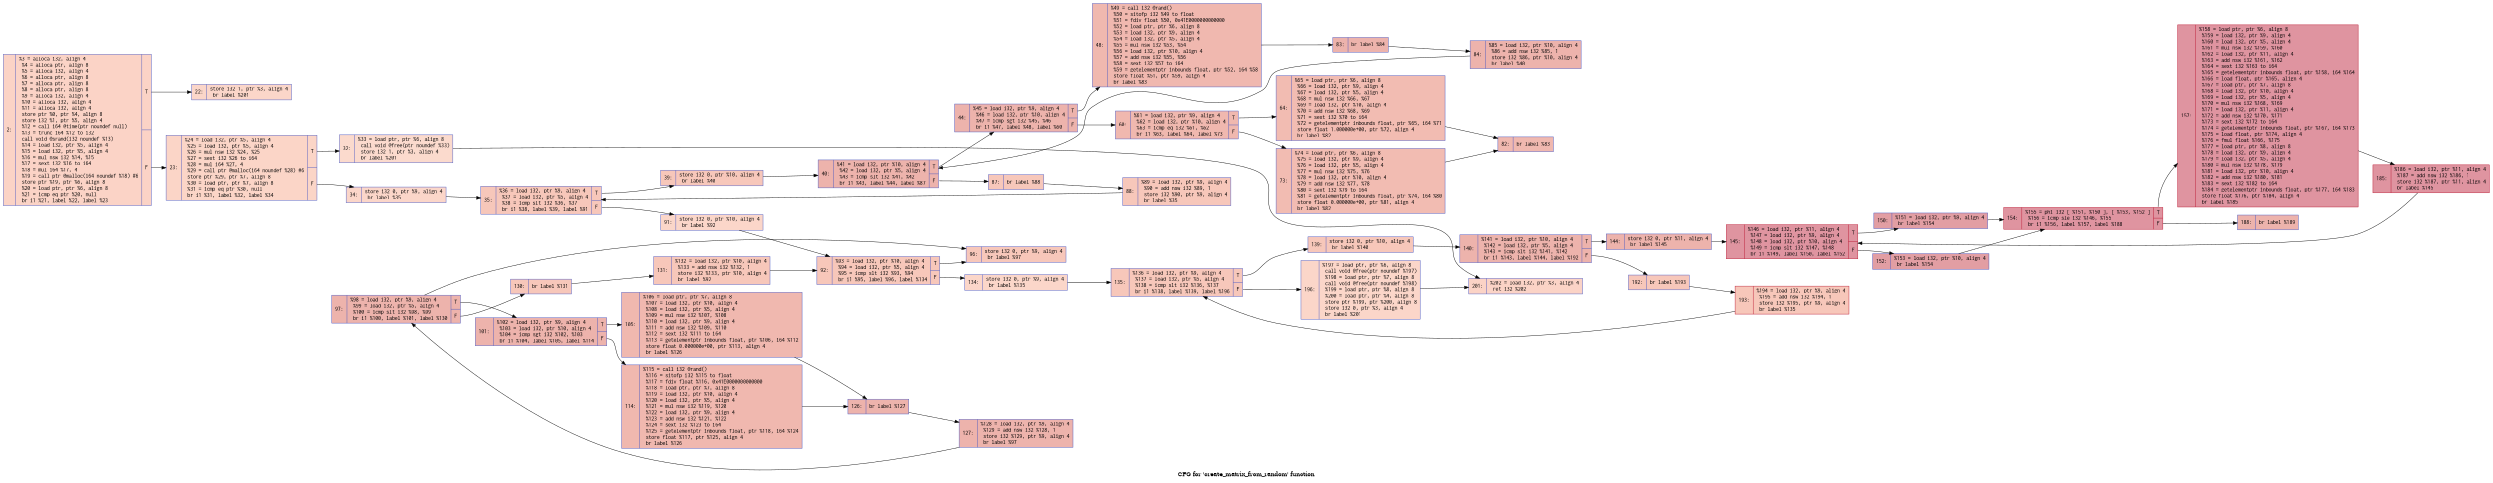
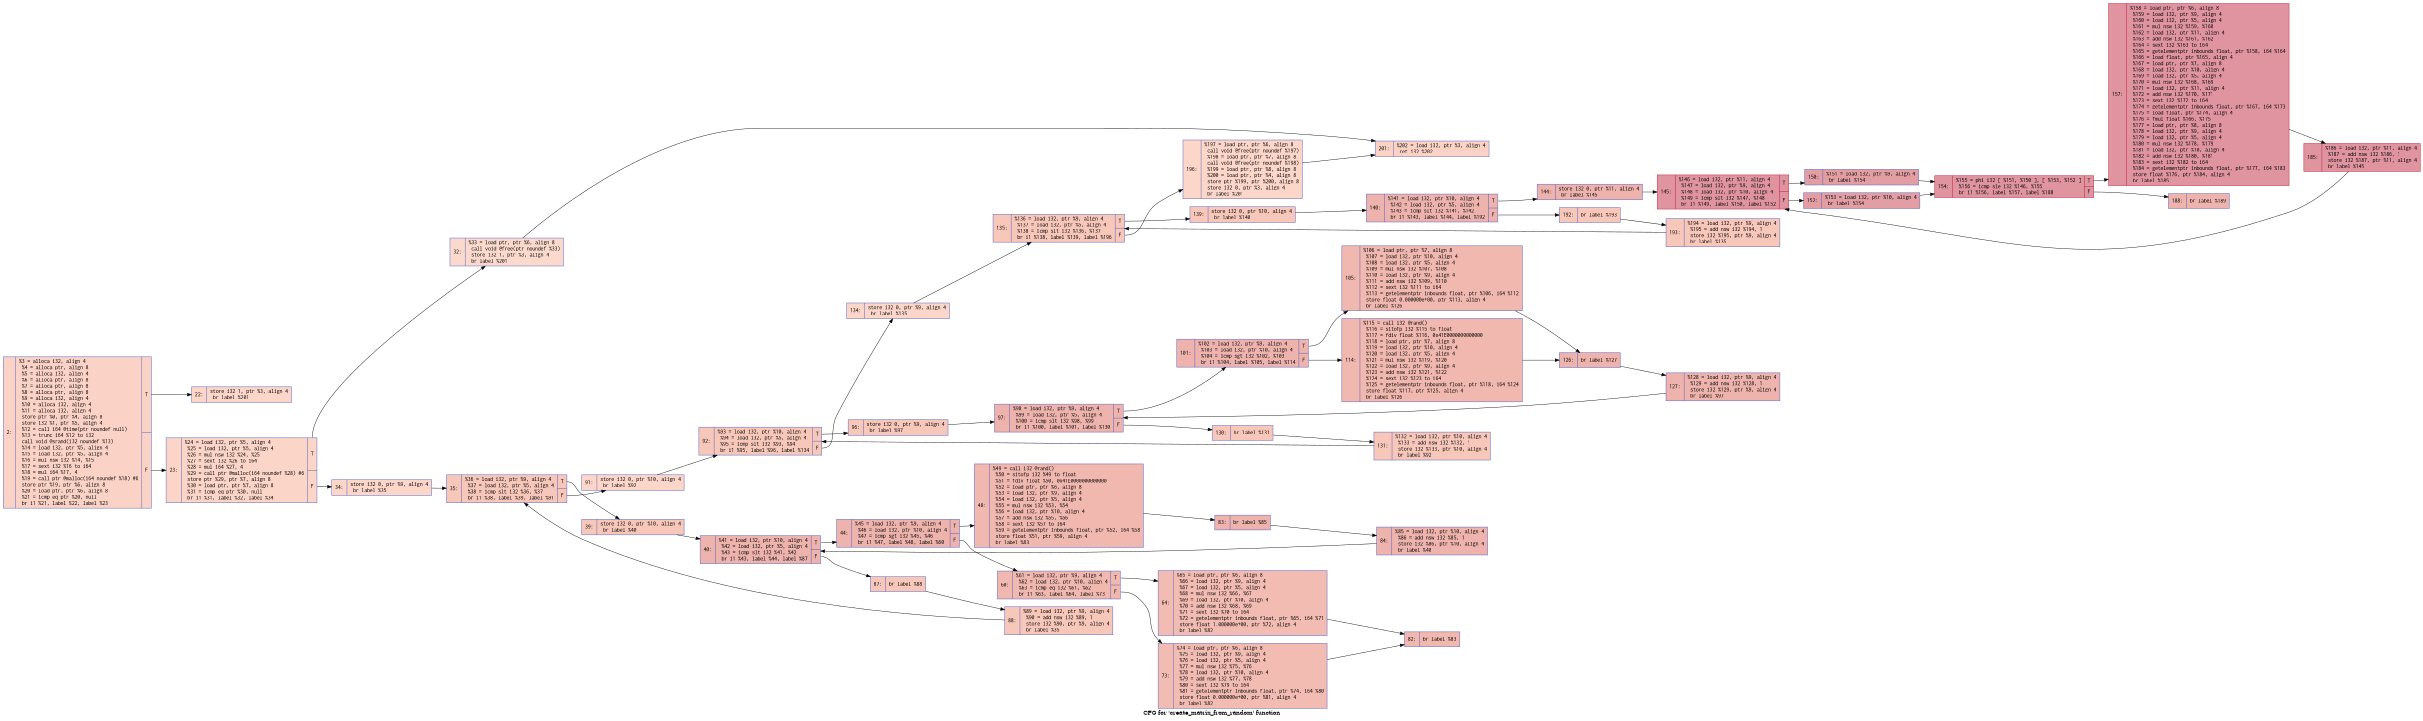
node "83:": text "br label %84" -> "br label %85"
edge "97:" -> "96:": reversed
node "193:": color #b70d28ff -> #3d50c3ff
